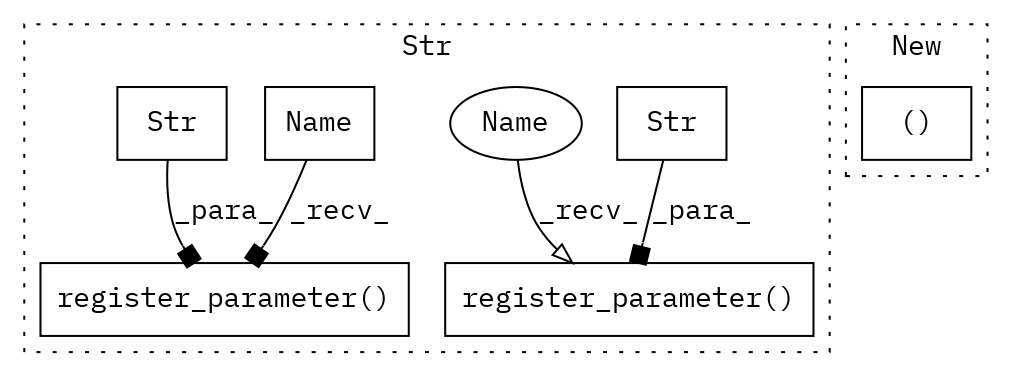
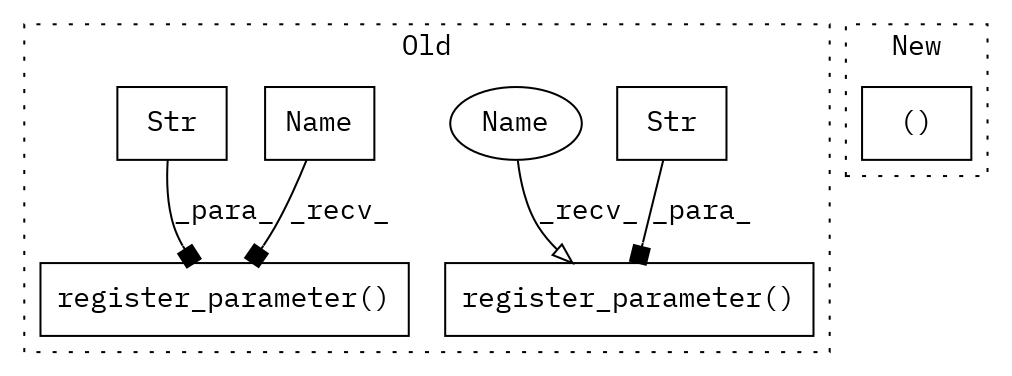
cluster "Str": label "Str" -> "Old"
